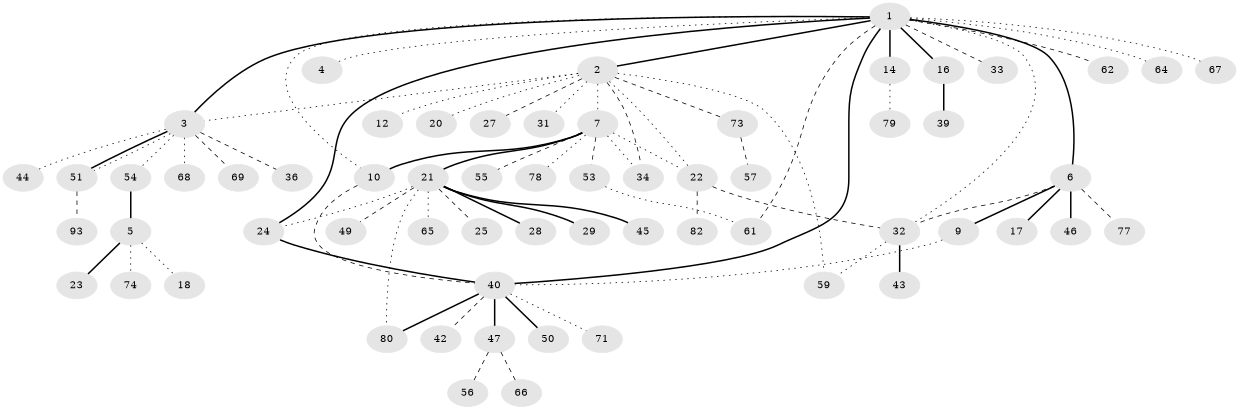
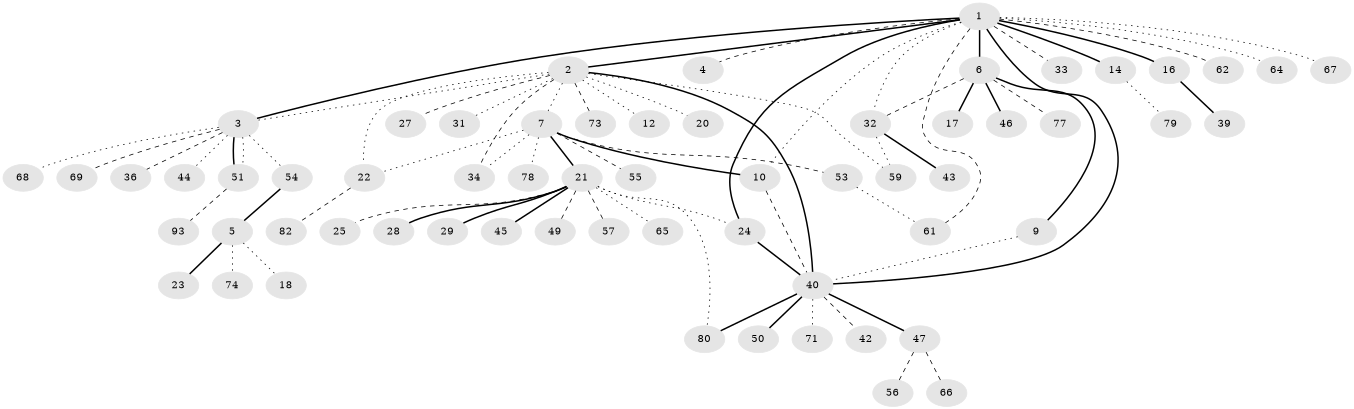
edge "1" -- "4": style dotted -> dashed
edge "2" -- "40": added
edge "73" -- "57": now "21" -- "57"
edge "22" -- "32": removed
